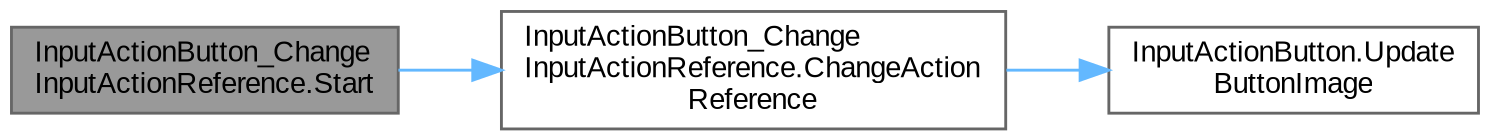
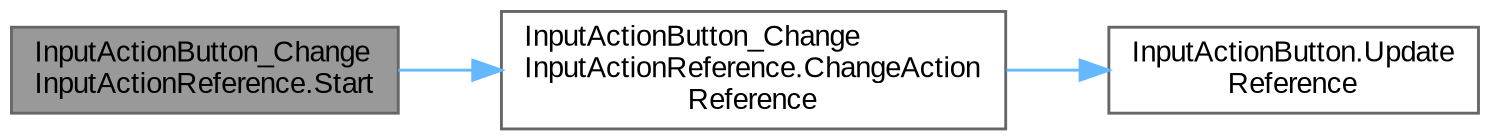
node "InputActionButton.Update ButtonImage": label "InputActionButton.Update ButtonImage" -> "InputActionButton.Update Reference"
